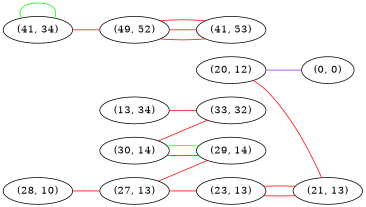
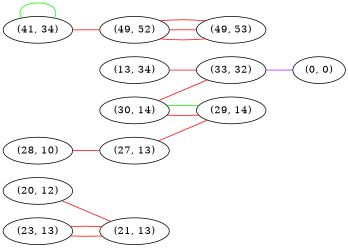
node "(41, 53)": label "(41, 53)" -> "(49, 53)"
edge "(20, 12)" -- "(0, 0)": now "(33, 32)" -- "(0, 0)"
edge "(27, 13)" -- "(23, 13)": removed
